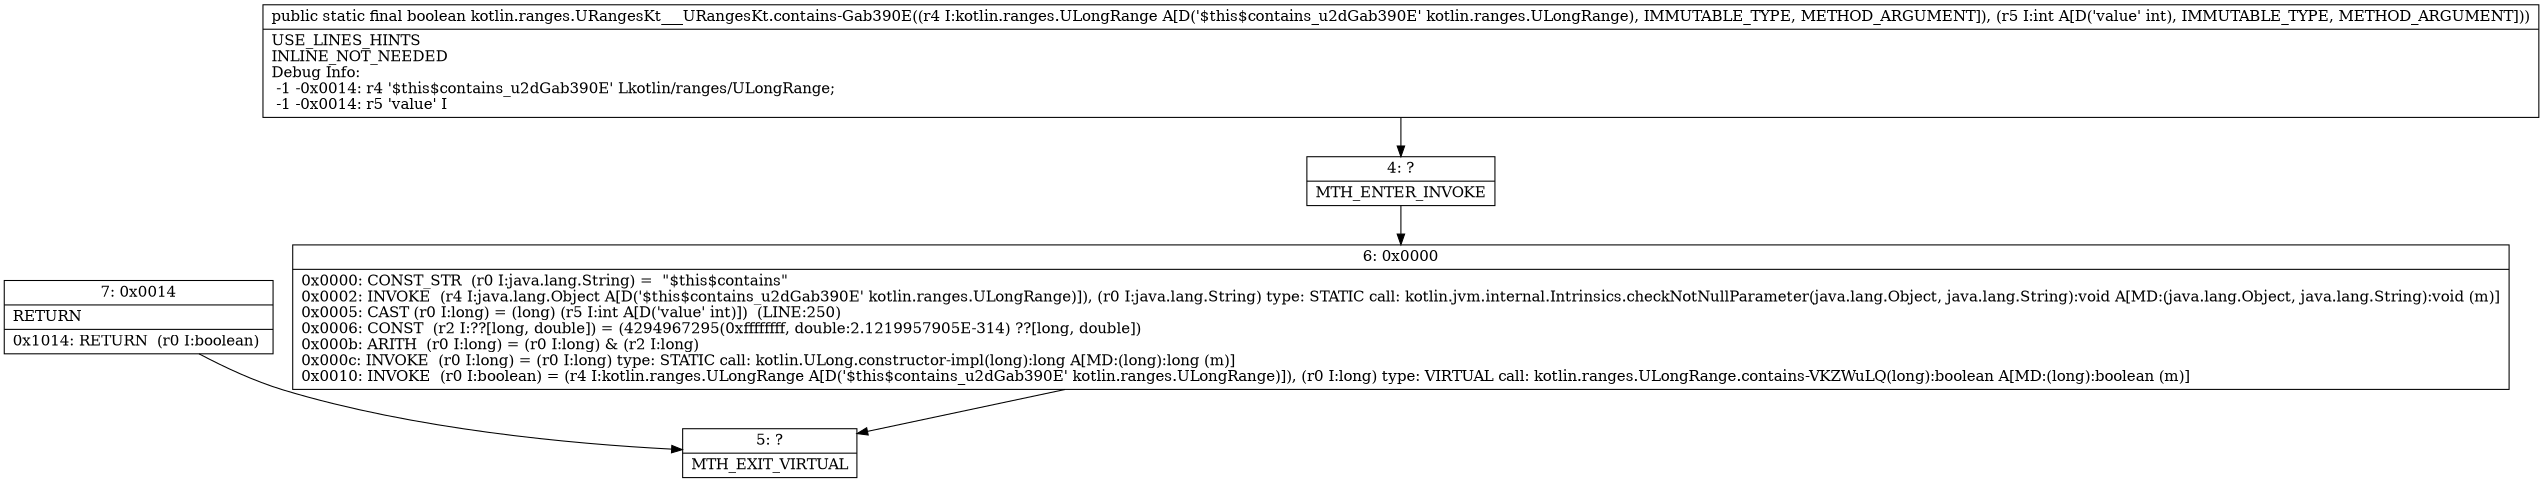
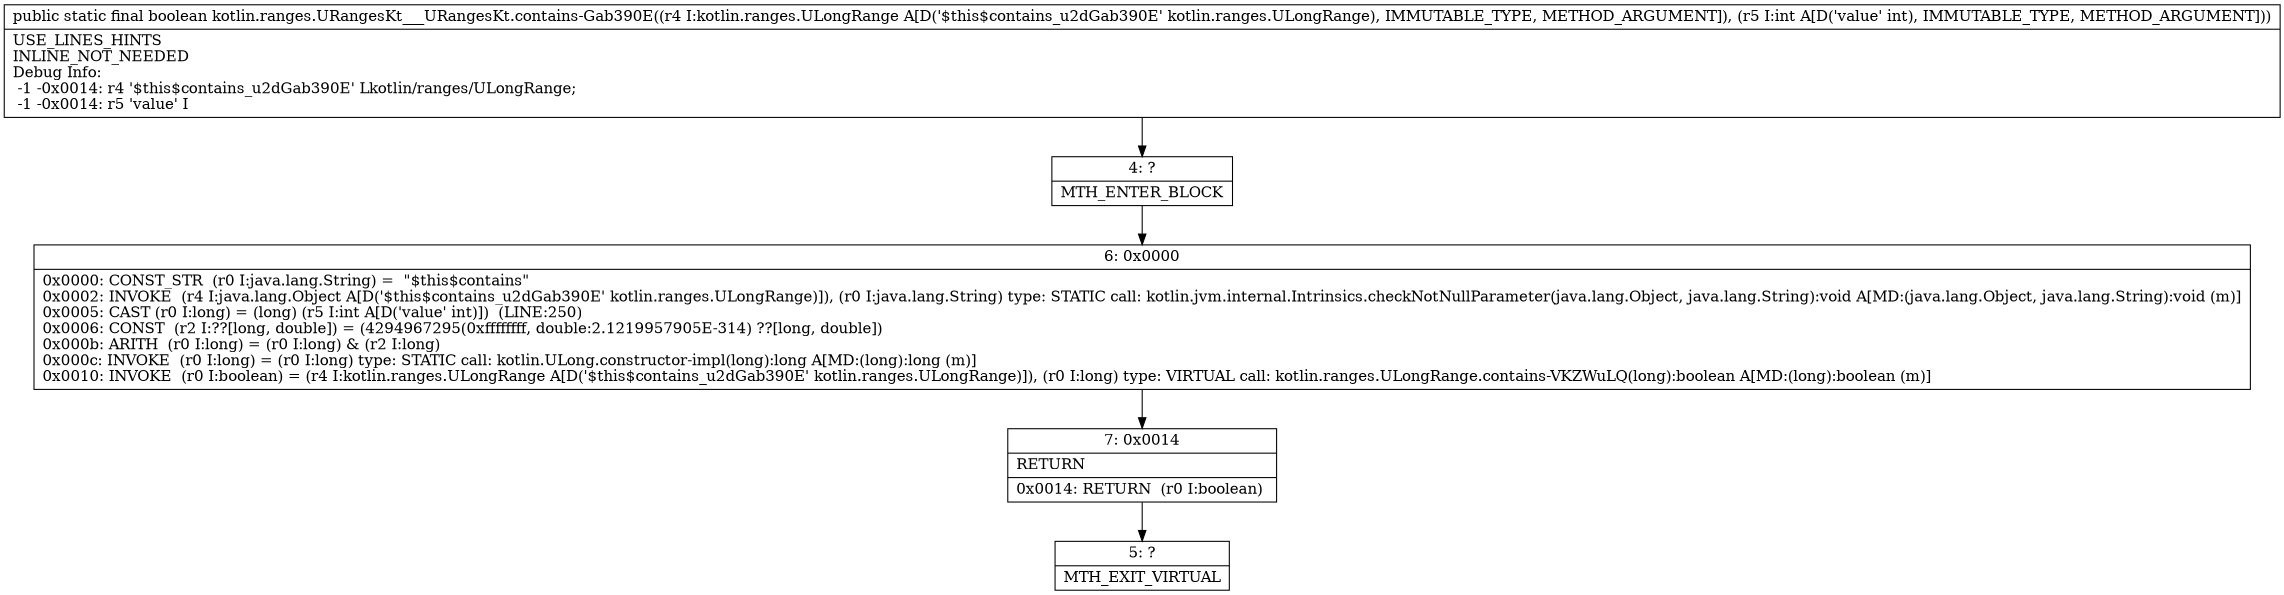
node "4: ?": text "MTH_ENTER_INVOKE" -> "MTH_ENTER_BLOCK"
node "7: 0x0014": text "0x1014: RETURN  (r0 I:boolean)" -> "0x0014: RETURN  (r0 I:boolean)"
edge "6: 0x0000" -> "5: ?": now "6: 0x0000" -> "7: 0x0014"
